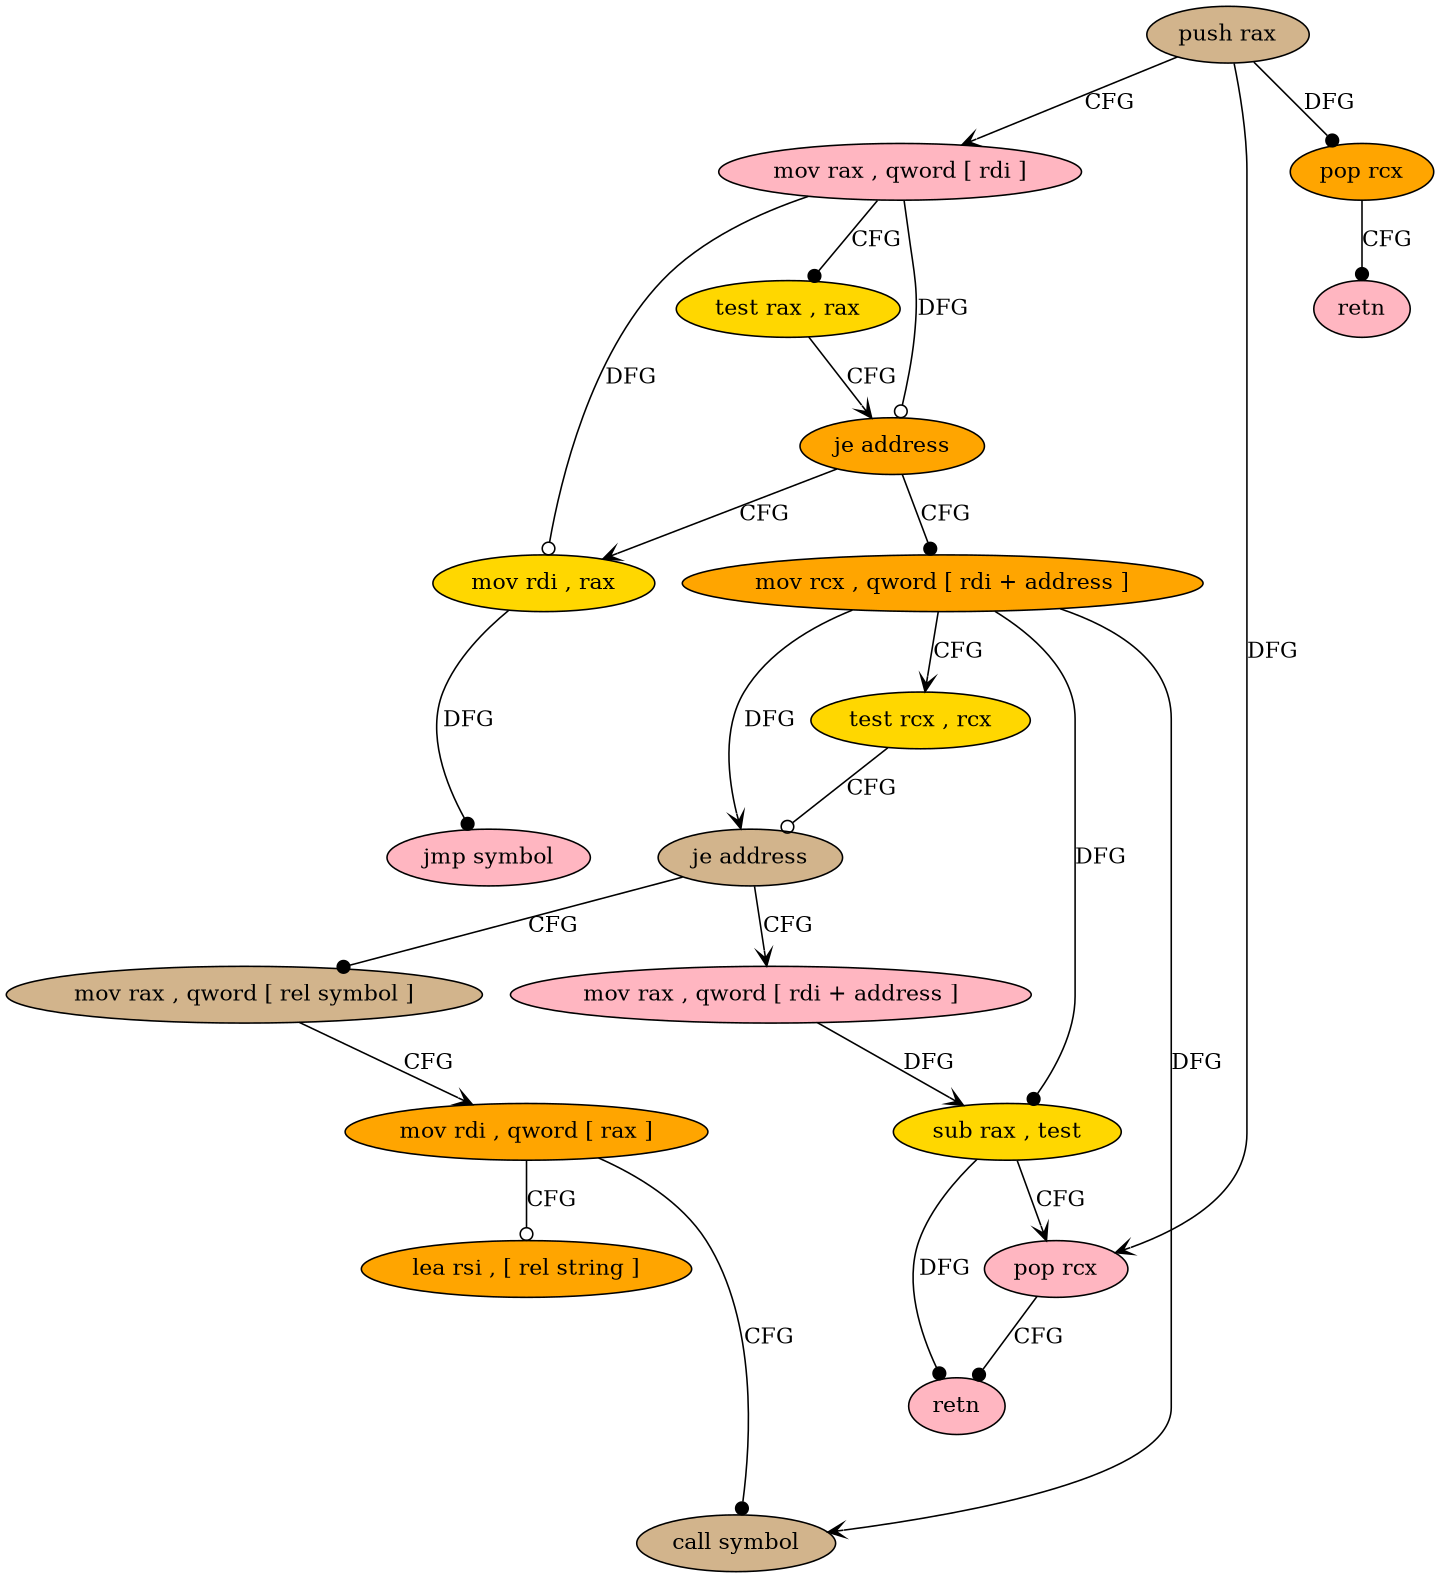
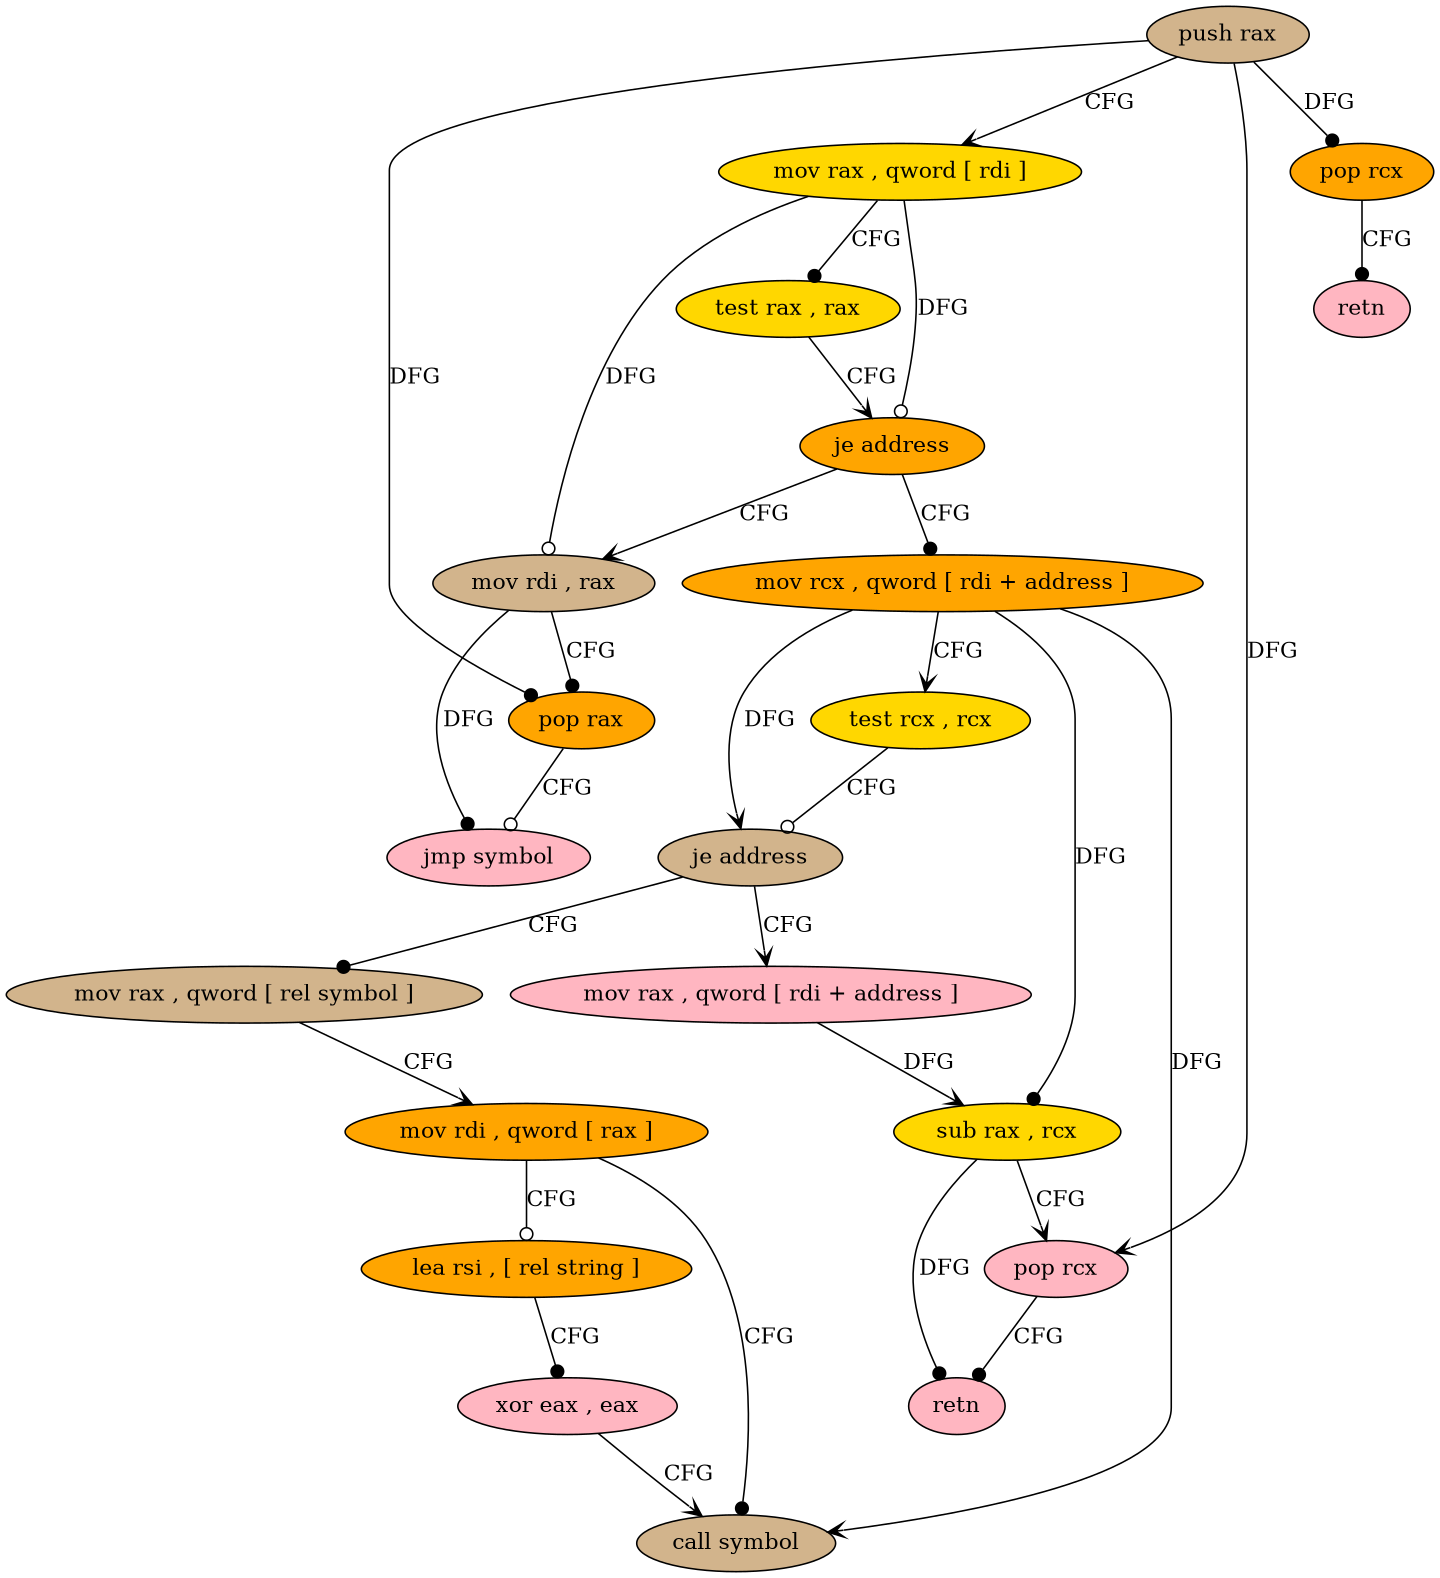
node "mov rax , qword [ rdi ]": fillcolor lightpink -> gold
node "mov rdi , rax": fillcolor gold -> tan
node "pop rax": added
node "sub rax , test": label "sub rax , test" -> "sub rax , rcx"
node "xor eax , eax": added
